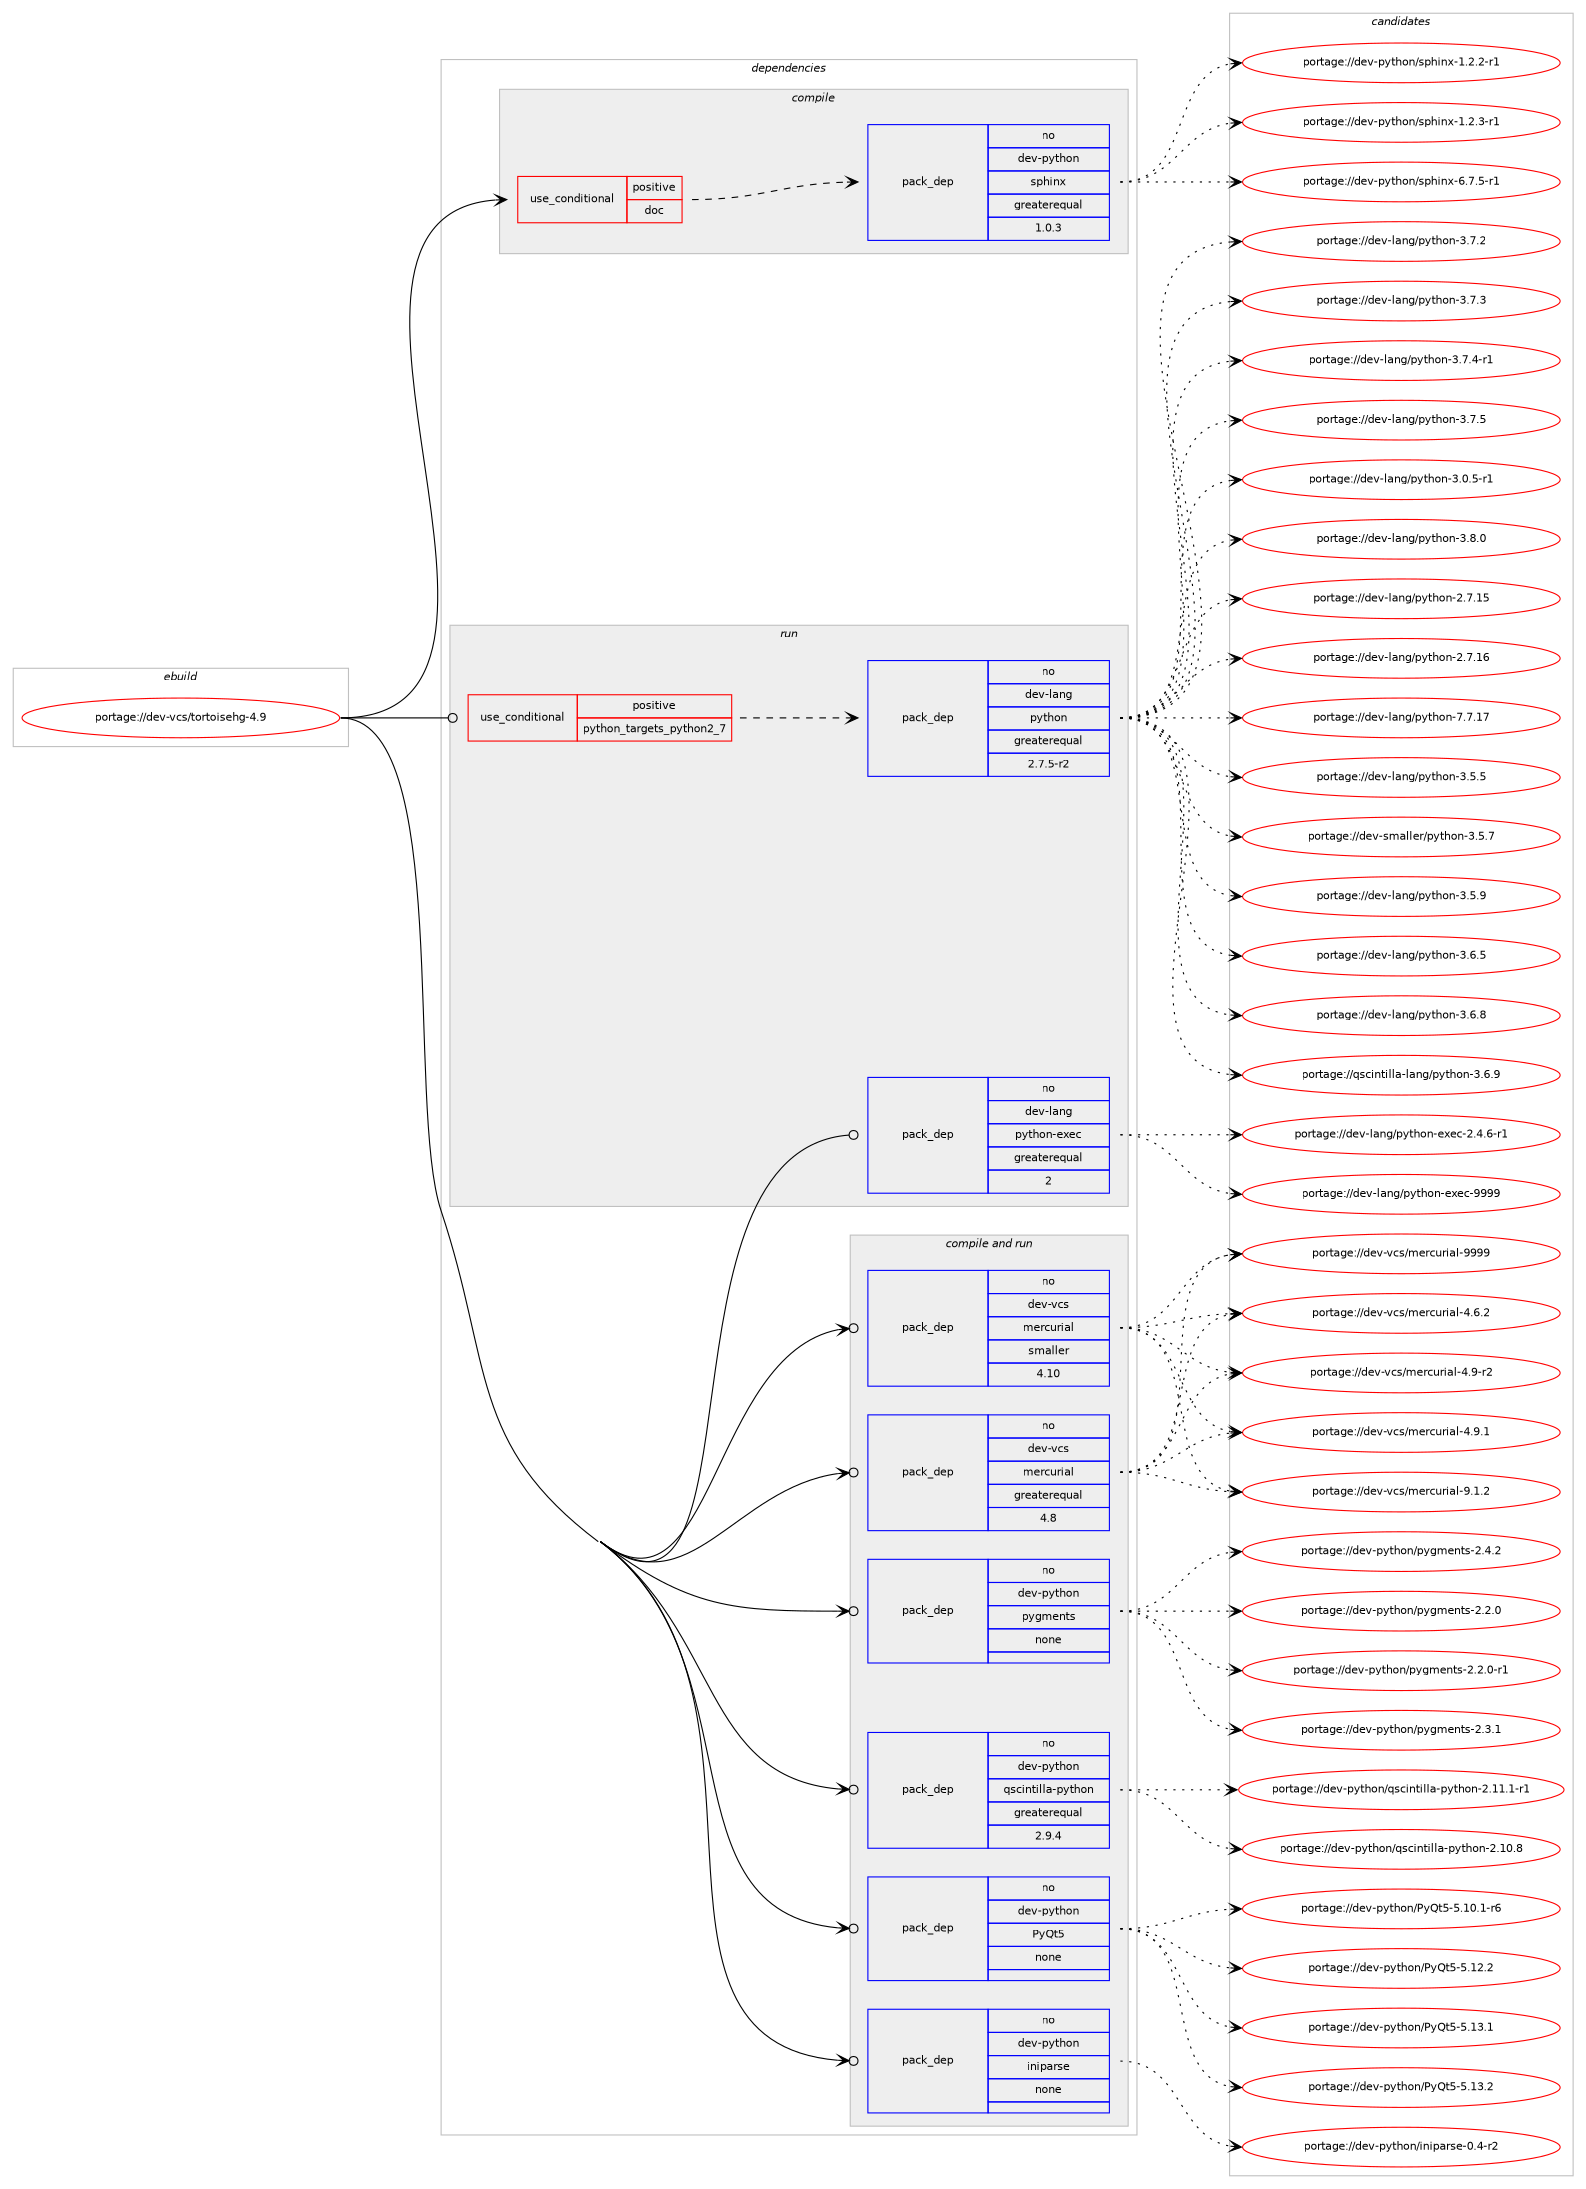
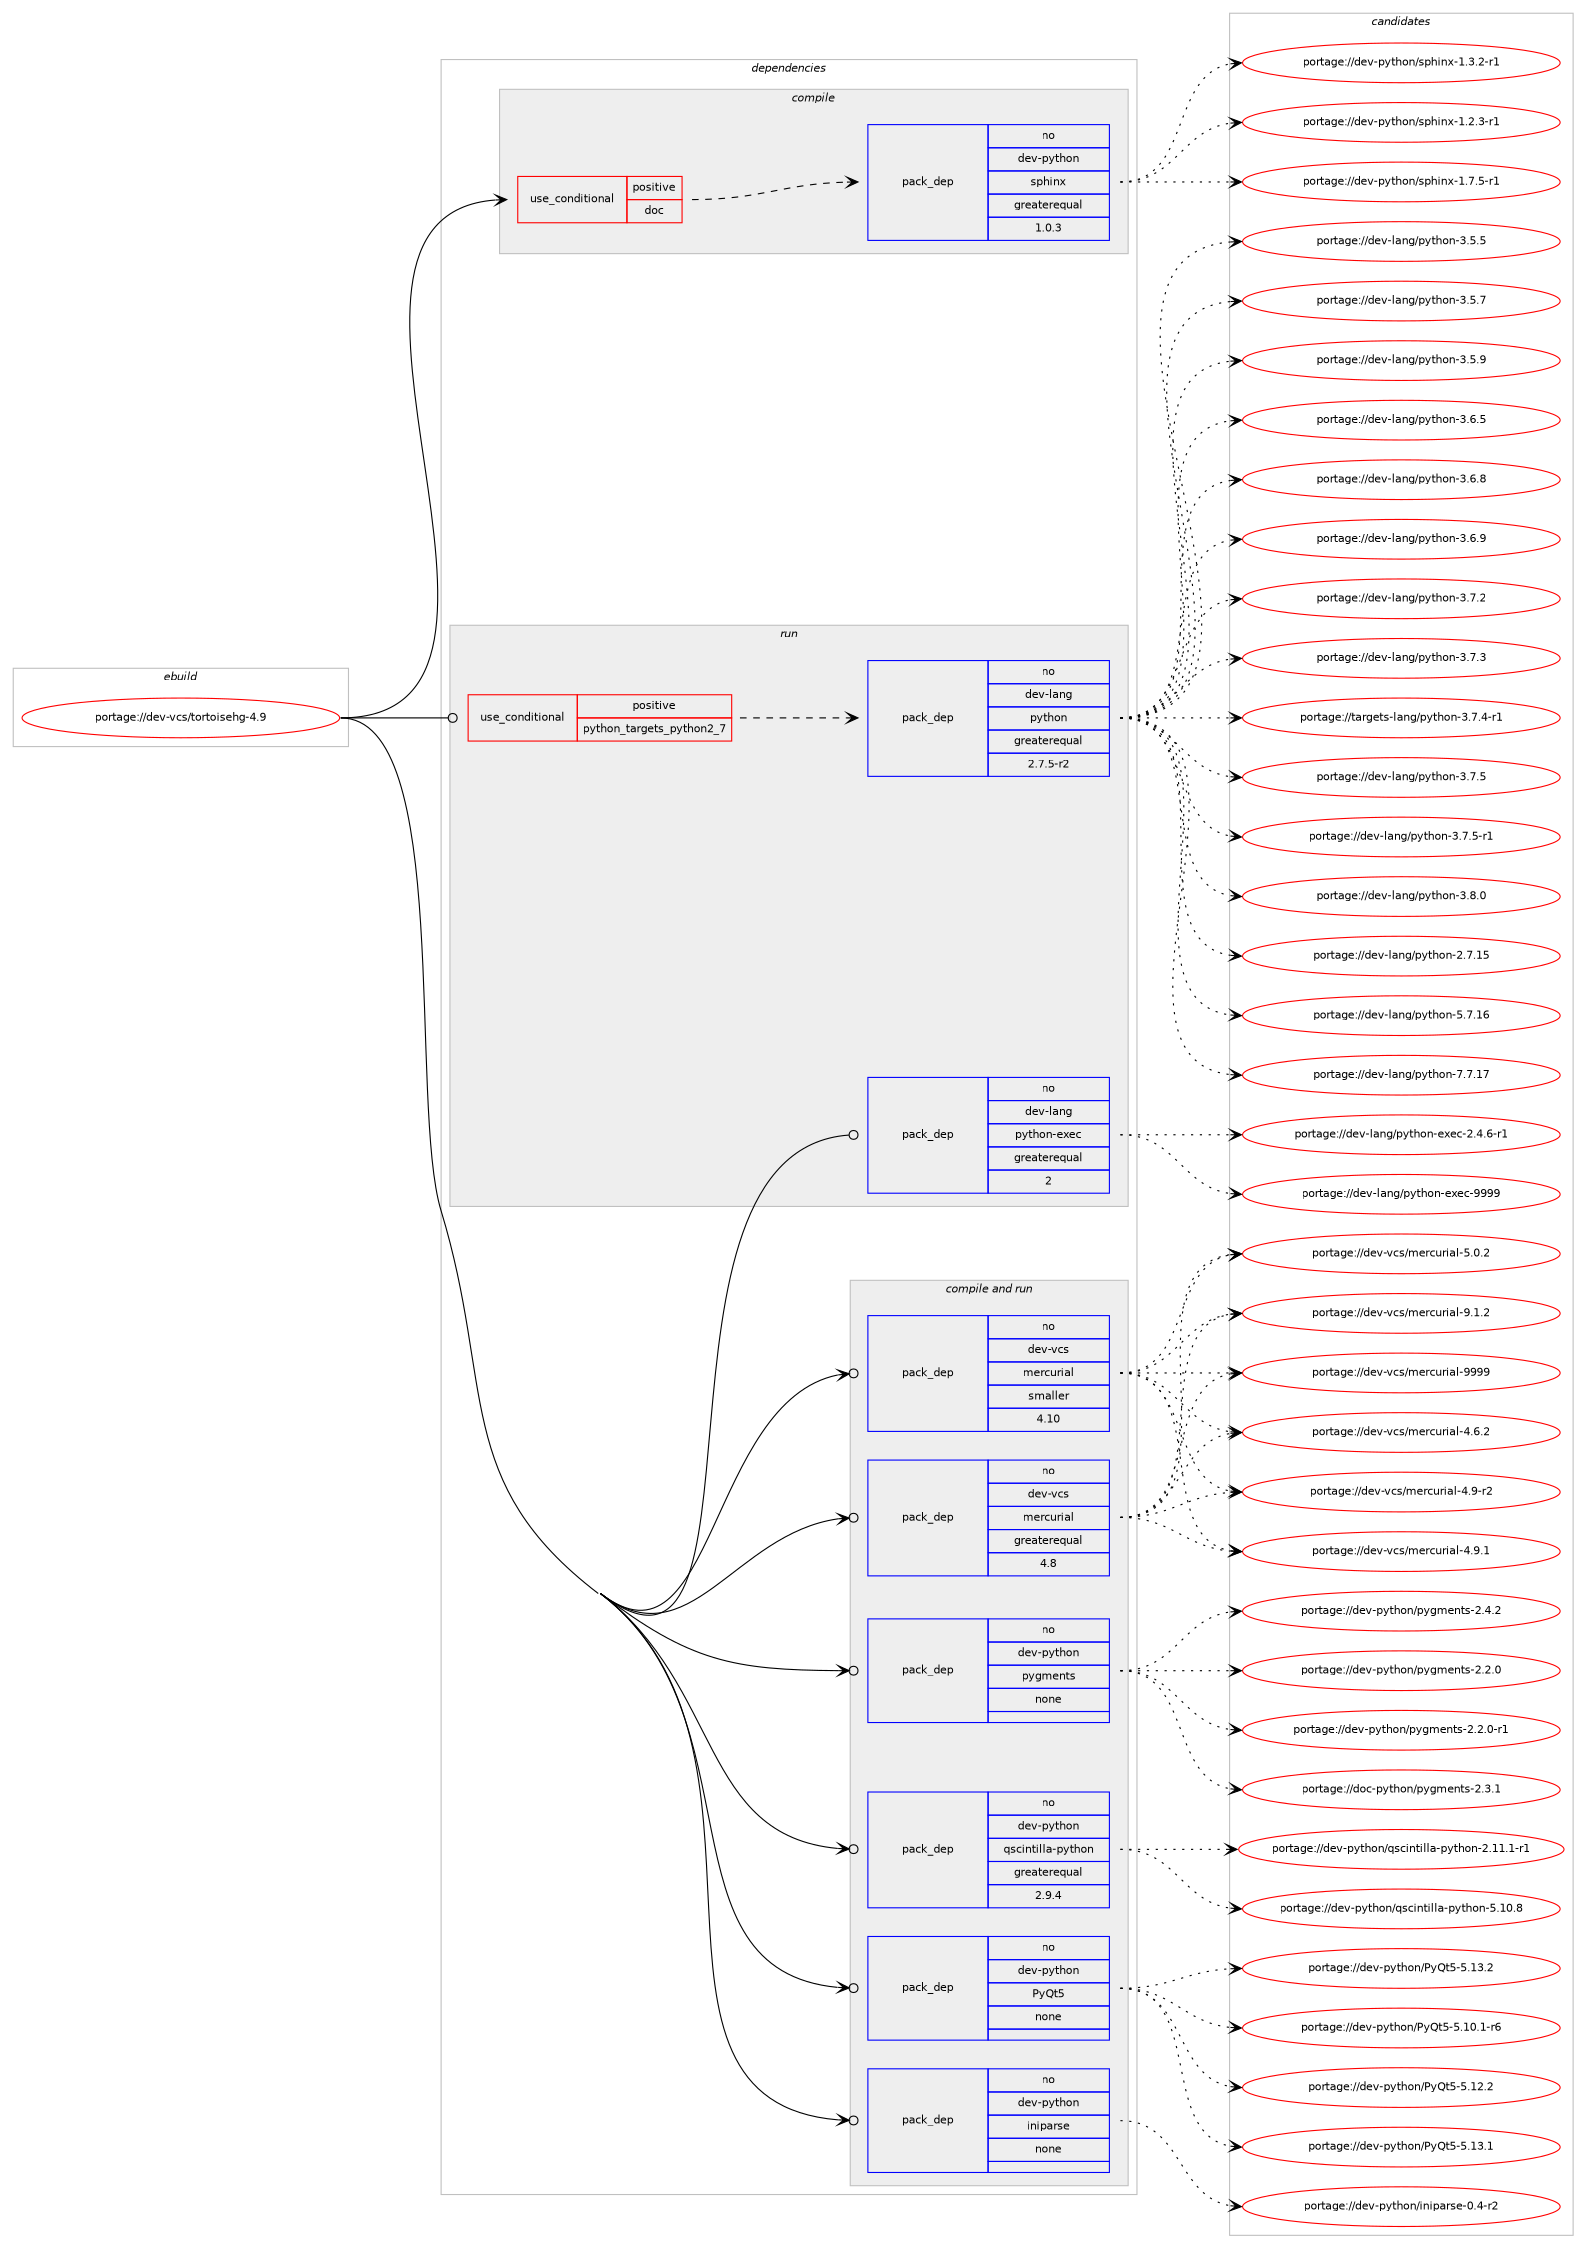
node "portage://dev-python/sphinx-1.2.2-r1": label "portage://dev-python/sphinx-1.2.2-r1" -> "portage://dev-python/sphinx-1.3.2-r1"
node "portage://dev-python/sphinx-6.7.5-r1": label "portage://dev-python/sphinx-6.7.5-r1" -> "portage://dev-python/sphinx-1.7.5-r1"
node "portage://dev-lang/python-3.7.4-r1": label "portage://dev-lang/python-3.7.4-r1" -> "portage://targets-lang/python-3.7.4-r1"
node "portage://dev-lang/python-3.0.5-r1": label "portage://dev-lang/python-3.0.5-r1" -> "portage://dev-lang/python-3.7.5-r1"
node "portage://dev-lang/python-2.7.16": label "portage://dev-lang/python-2.7.16" -> "portage://dev-lang/python-5.7.16"
node "portage://dev-smaller/python-3.5.7": label "portage://dev-smaller/python-3.5.7" -> "portage://dev-lang/python-3.5.7"
node "portage://qscintilla-lang/python-3.6.9": label "portage://qscintilla-lang/python-3.6.9" -> "portage://dev-lang/python-3.6.9"
node "portage://dev-vcs/mercurial-5.0.2": added
node "portage://dev-python/pygments-2.3.1": label "portage://dev-python/pygments-2.3.1" -> "portage://doc-python/pygments-2.3.1"
node "portage://dev-python/qscintilla-python-2.10.8": label "portage://dev-python/qscintilla-python-2.10.8" -> "portage://dev-python/qscintilla-python-5.10.8"
